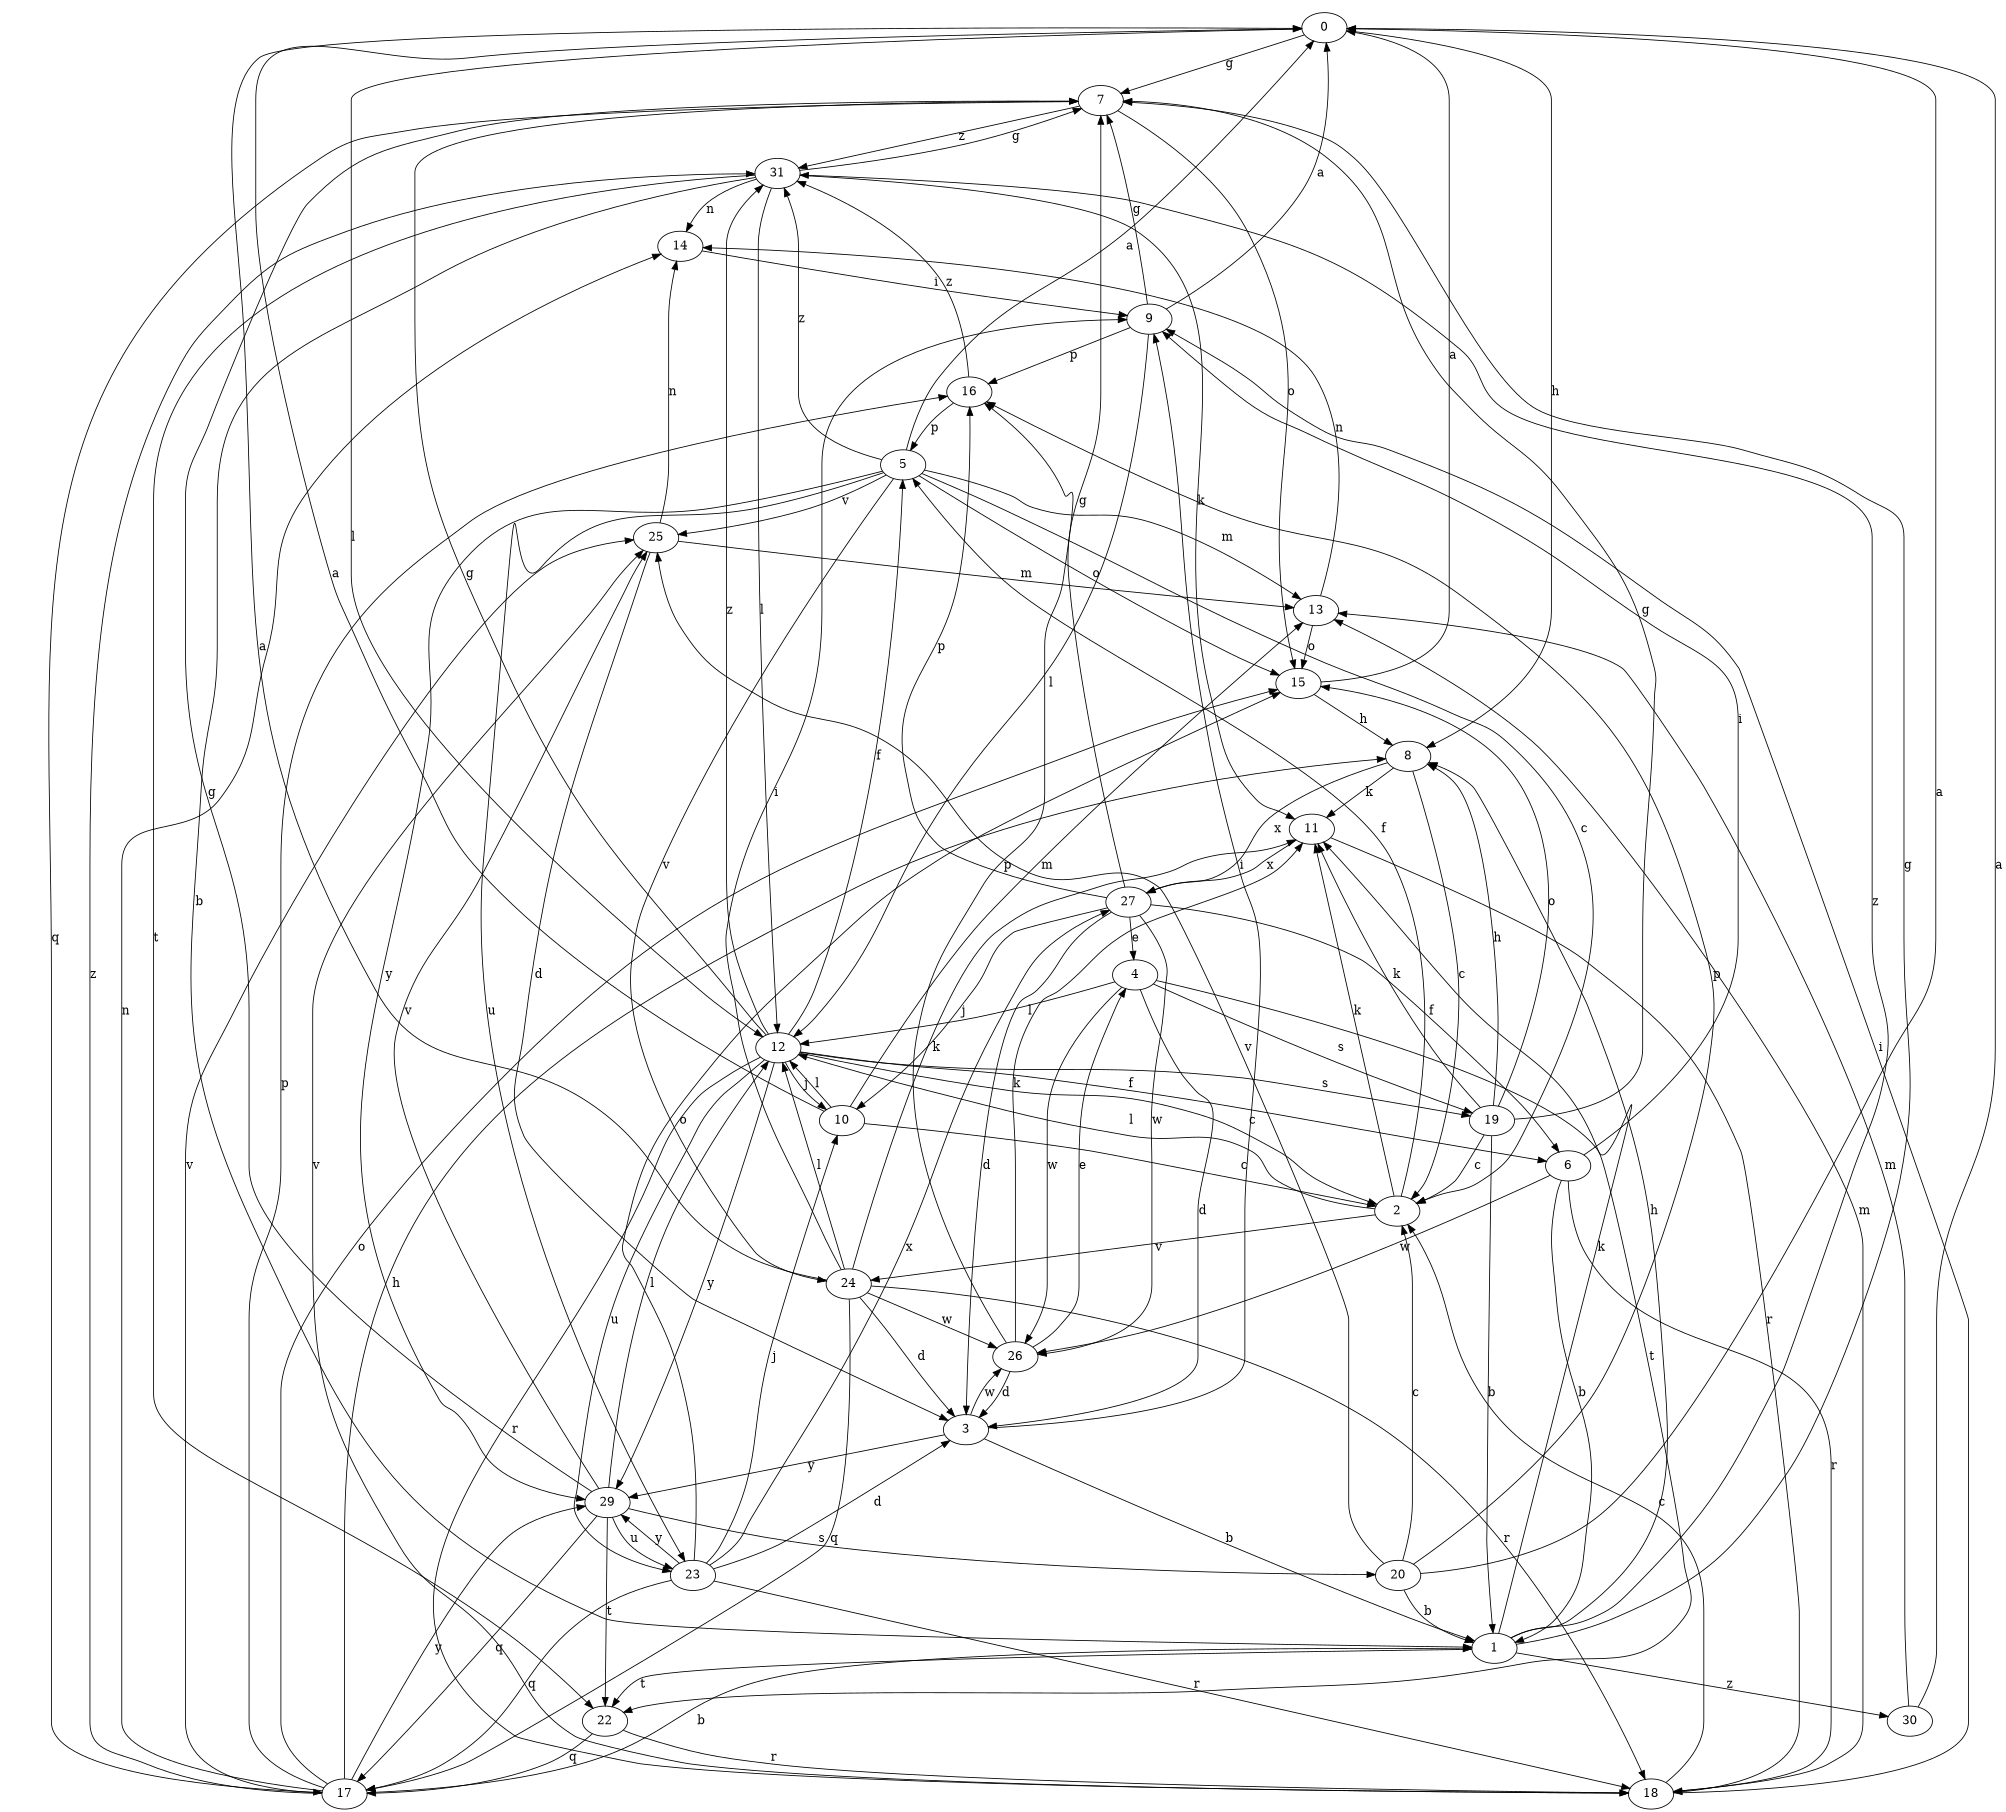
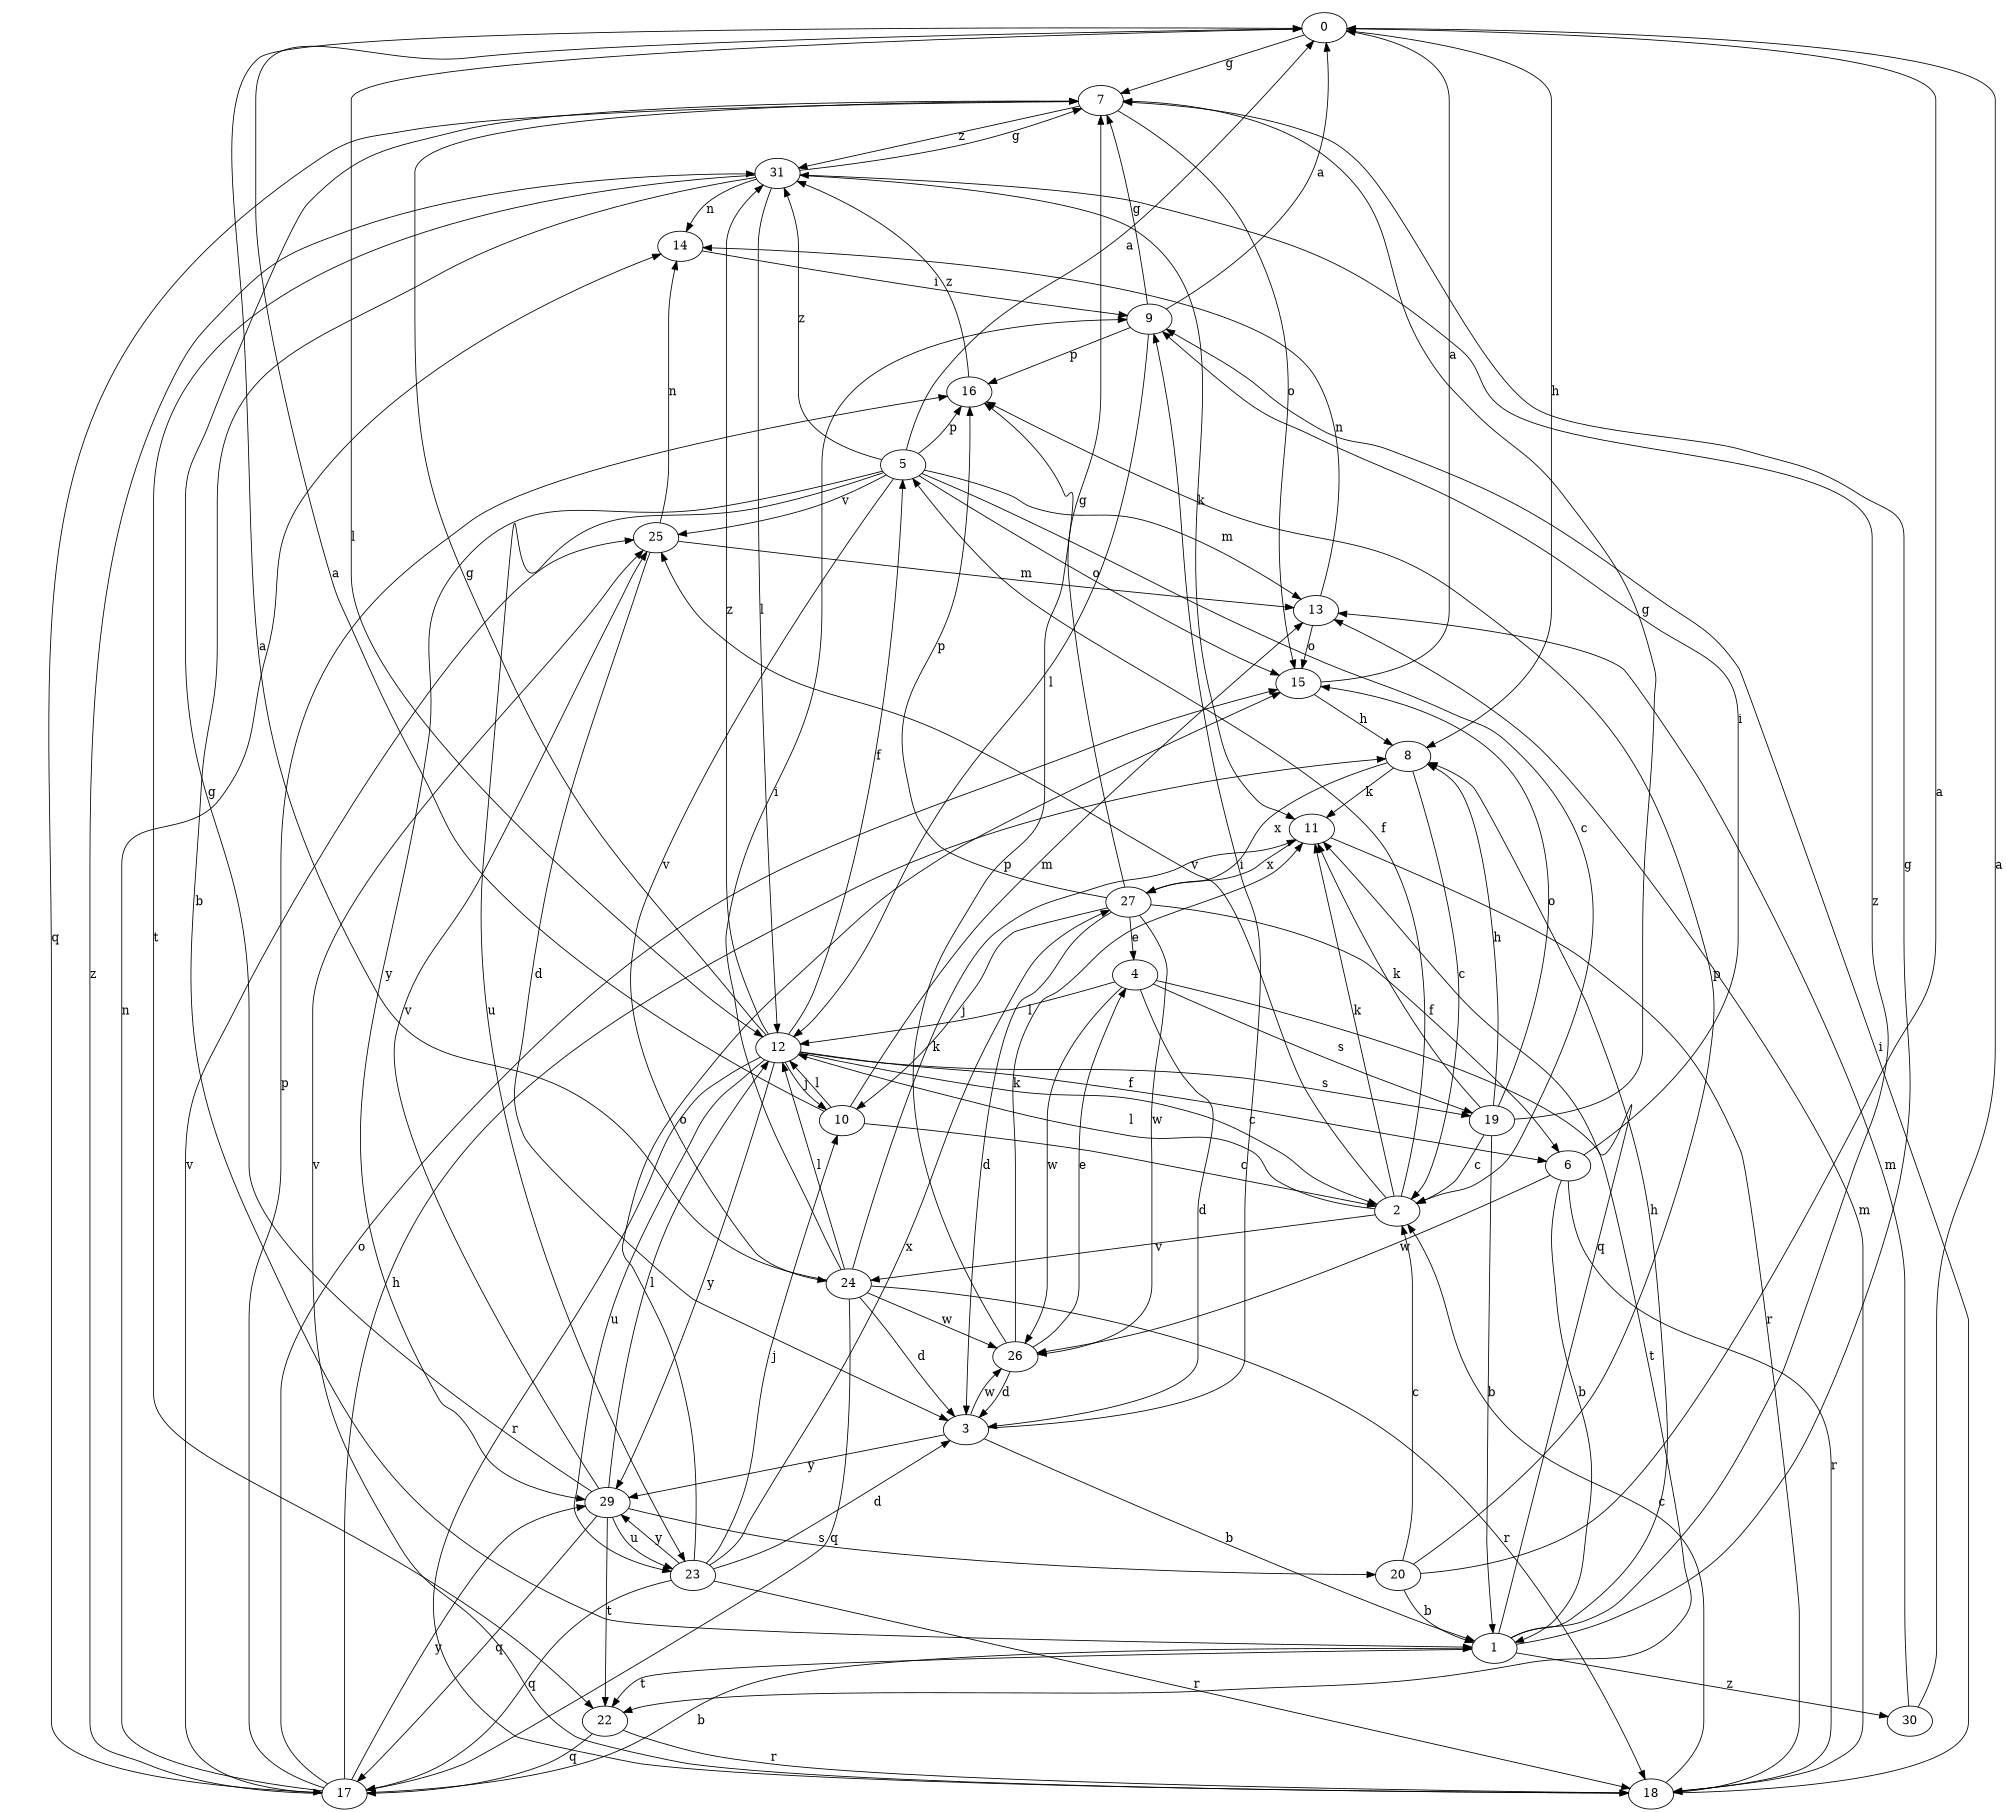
edge "16" -> "5": reversed
edge "20" -> "25": now "2" -> "25"
edge "1" -> "11": label "k" -> "q"
